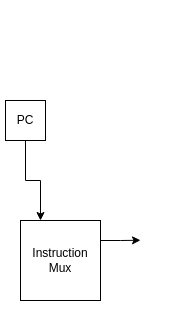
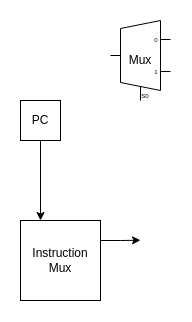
node "Mux": added
node "PC": moved (26, 121) -> (41, 121)
